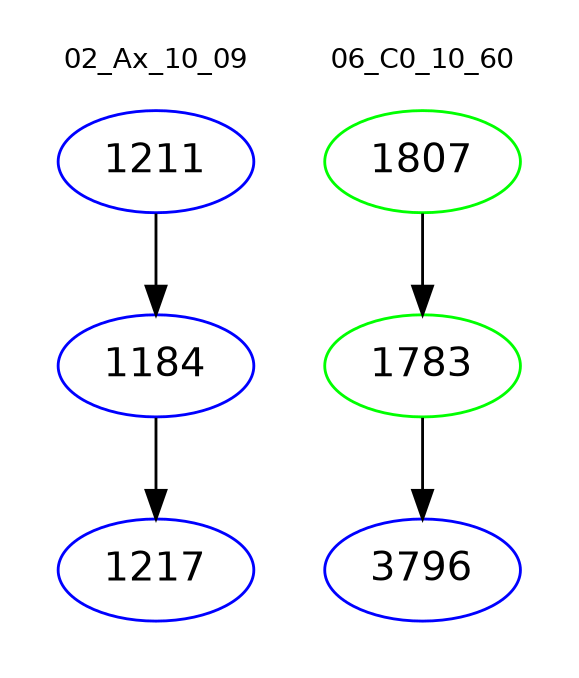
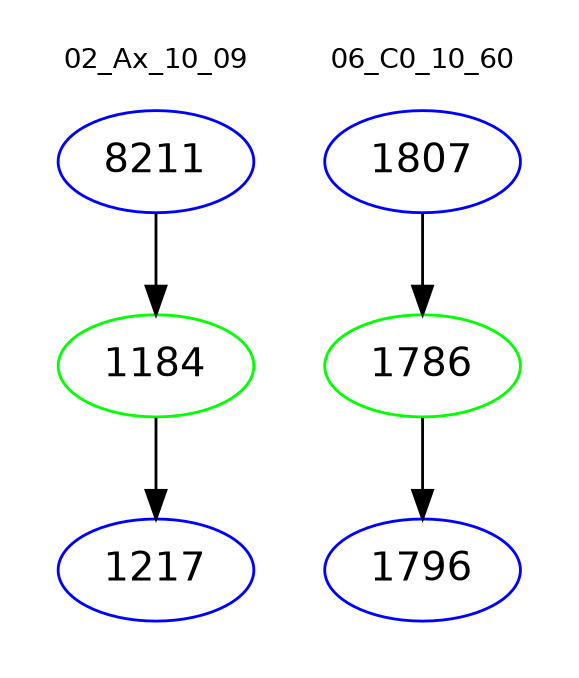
node "1211": label "1211" -> "8211"
node "1807": color green -> blue
node "1184": color blue -> green
node "1783": label "1783" -> "1786"
node "3796": label "3796" -> "1796"
